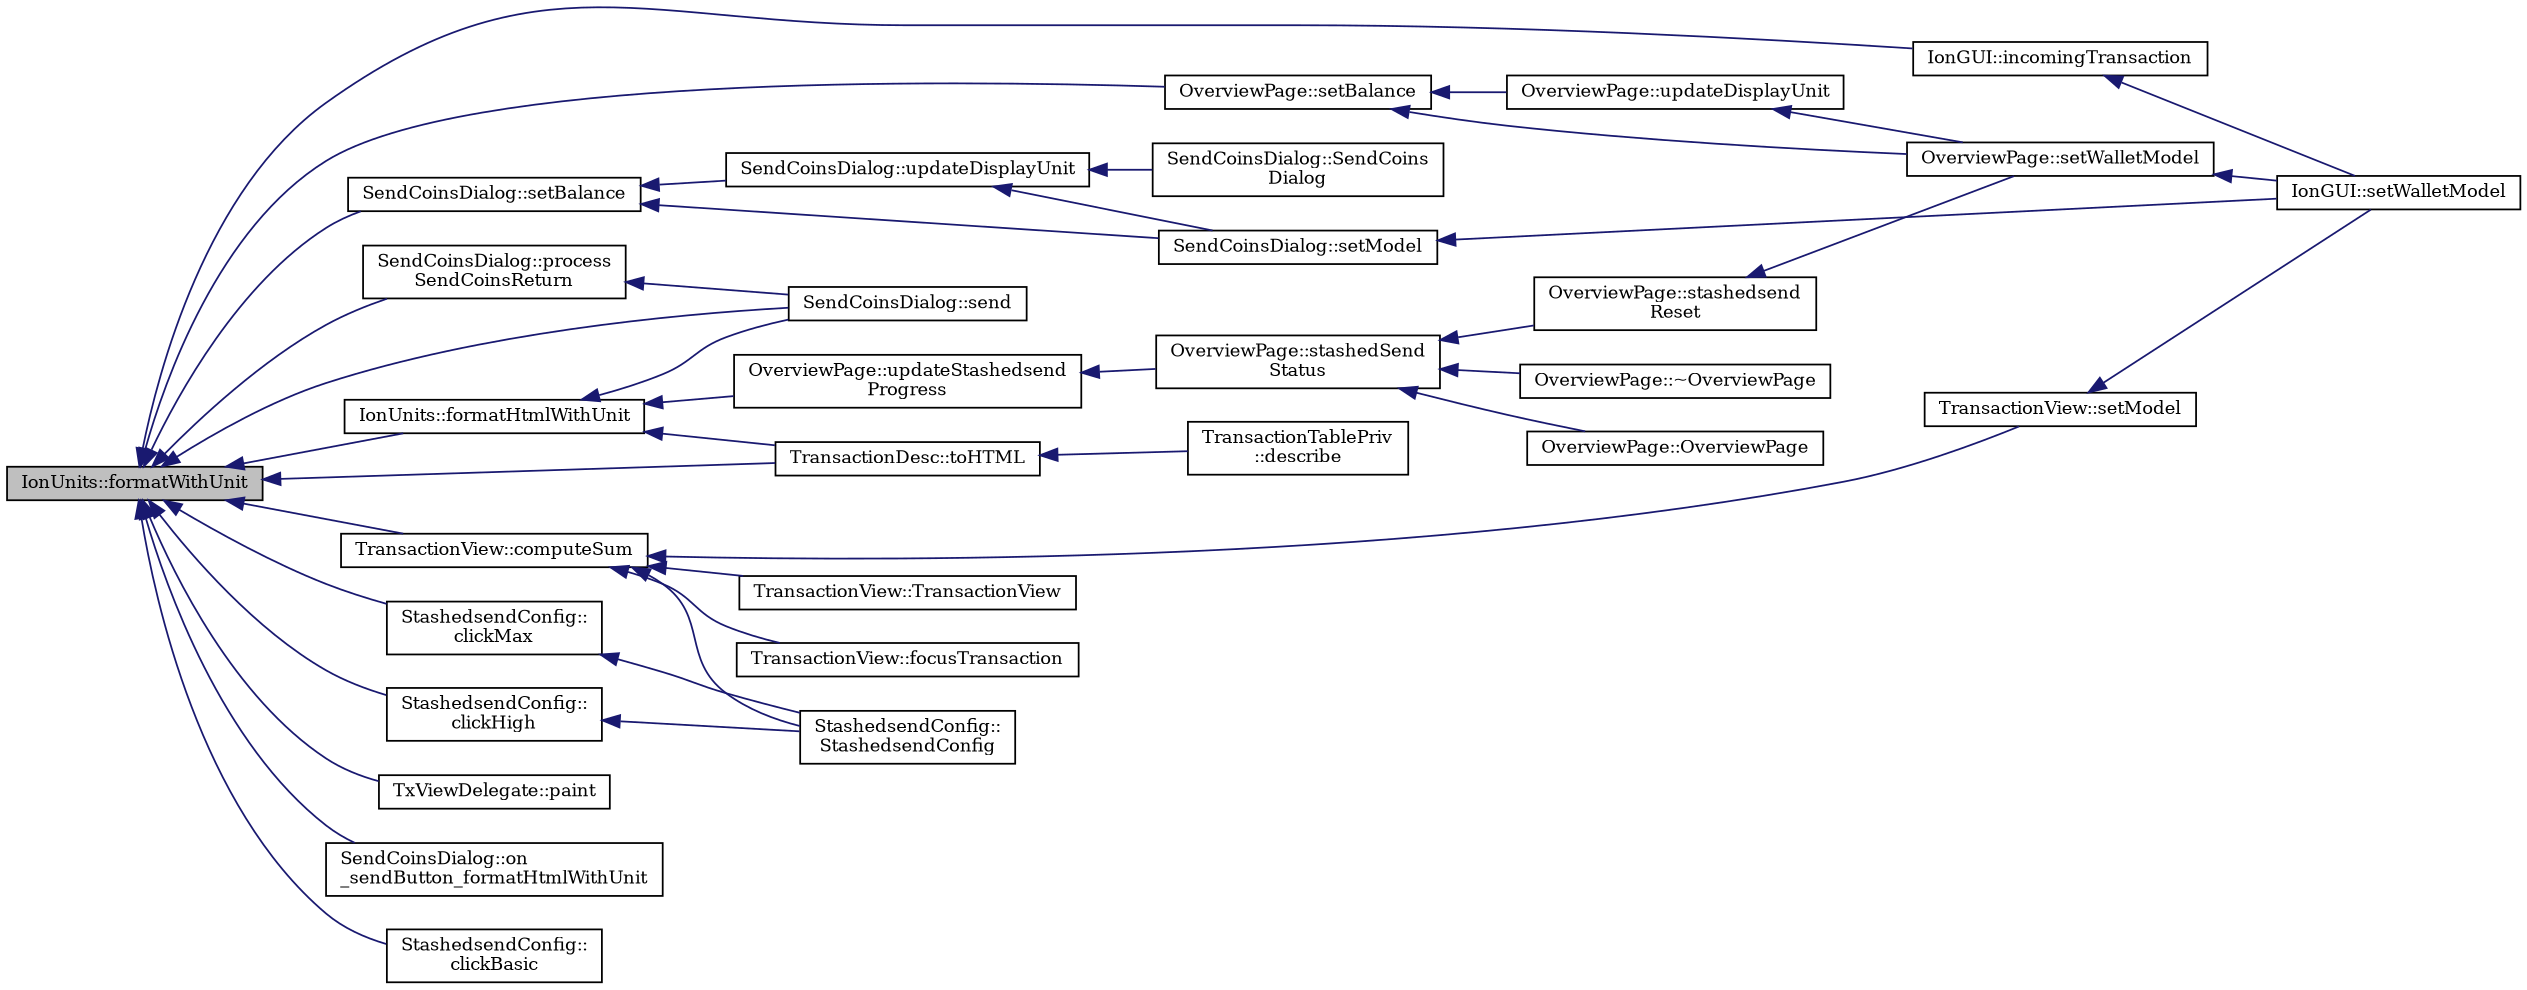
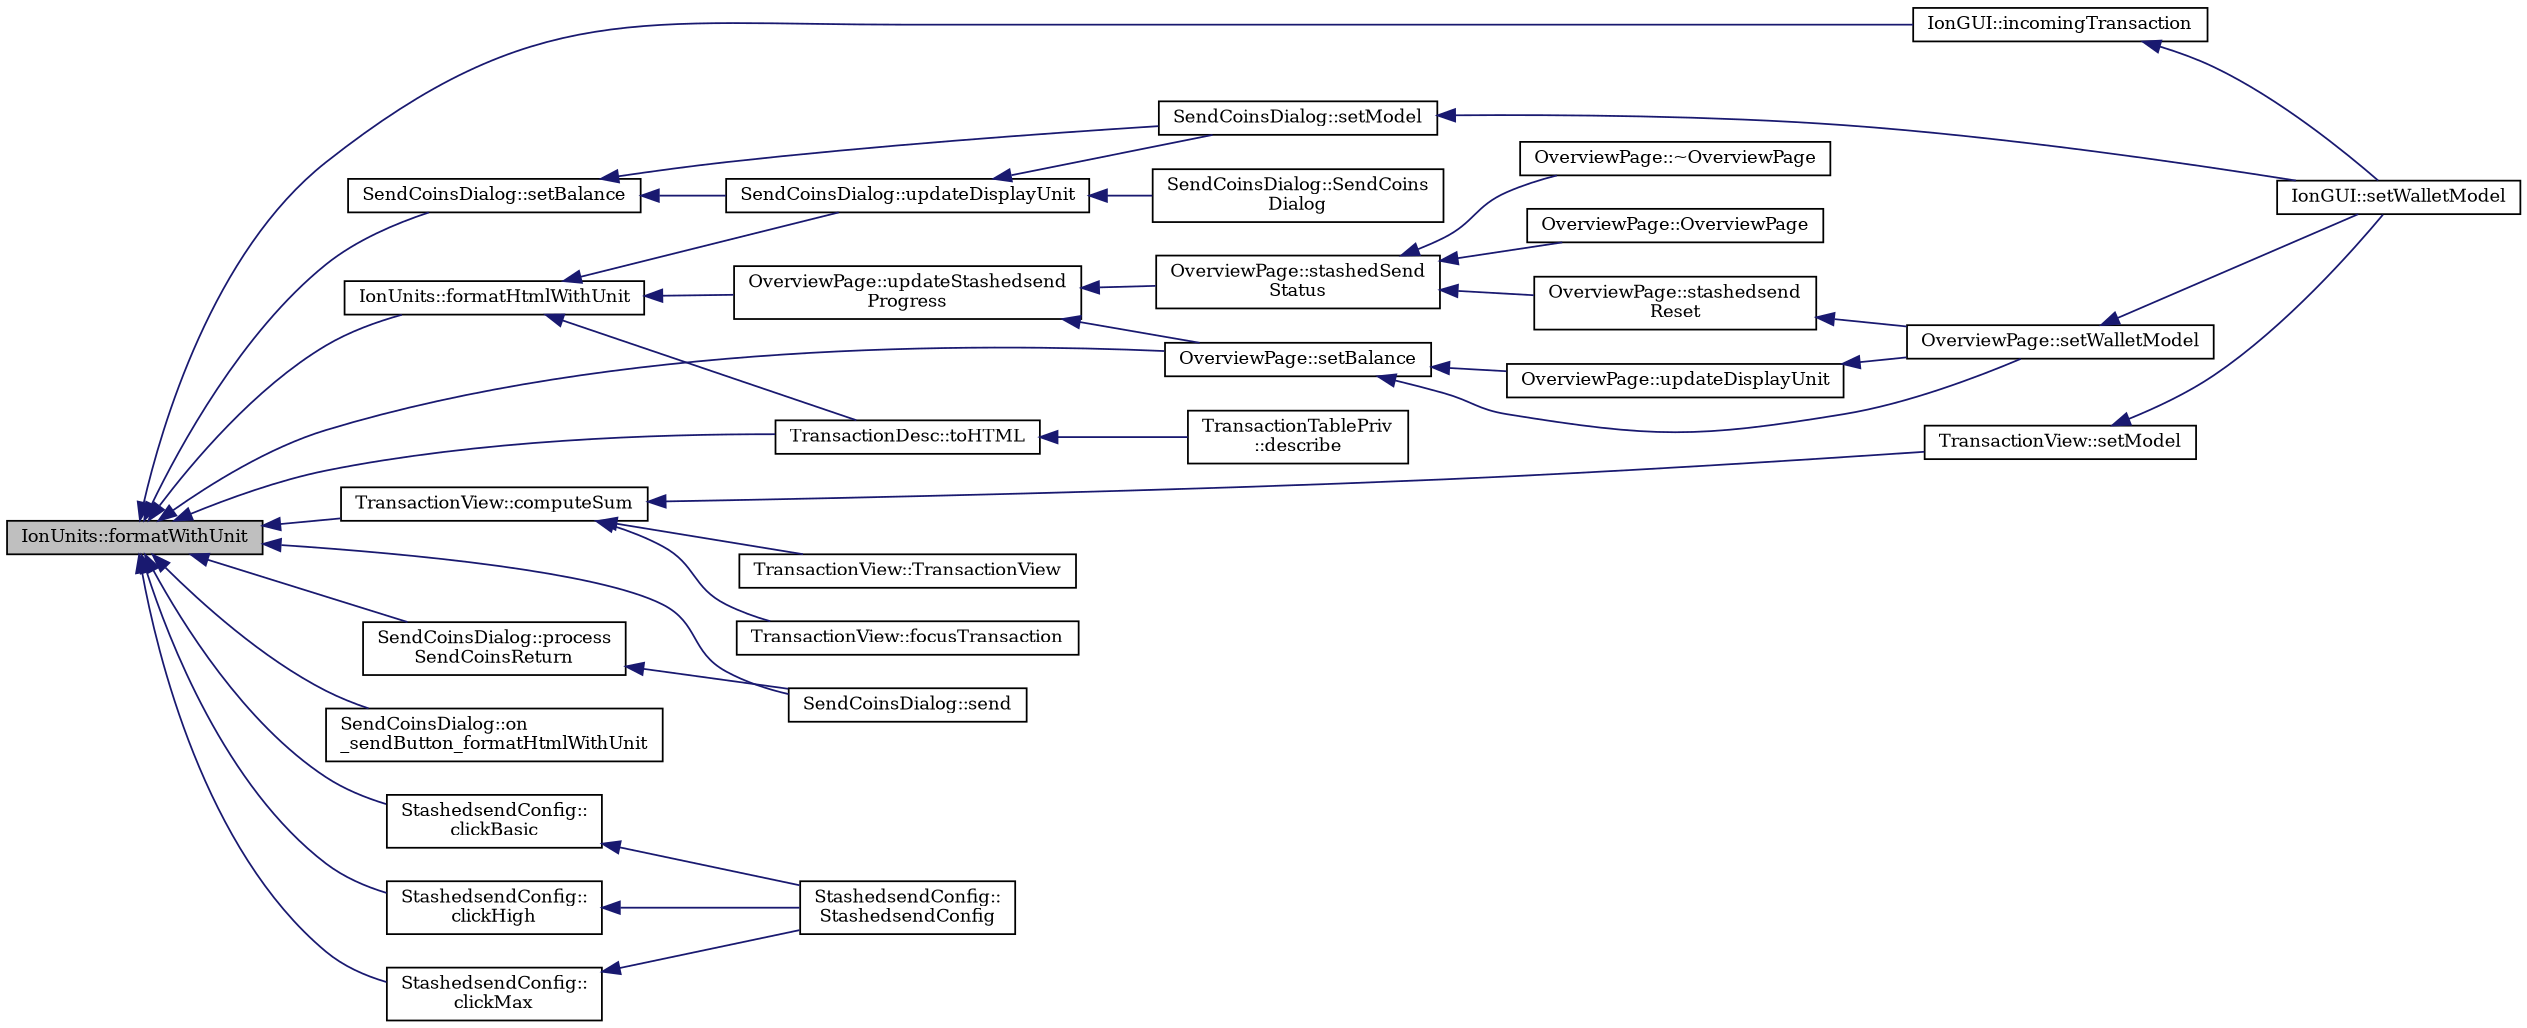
edge "OverviewPage::setBalance" -> "OverviewPage::updateStashedsend Progress": added
edge "SendCoinsDialog::send" -> "IonUnits::formatHtmlWithUnit": now "SendCoinsDialog::updateDisplayUnit" -> "IonUnits::formatHtmlWithUnit"
edge "StashedsendConfig:: StashedsendConfig" -> "TransactionView::computeSum": now "StashedsendConfig:: StashedsendConfig" -> "StashedsendConfig:: clickBasic"
node "TxViewDelegate::paint": removed
